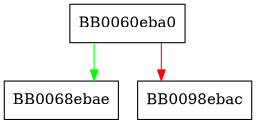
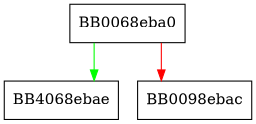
node "BB0060eba0": label "BB0060eba0" -> "BB0068eba0"
node "BB0068ebae": label "BB0068ebae" -> "BB4068ebae"
